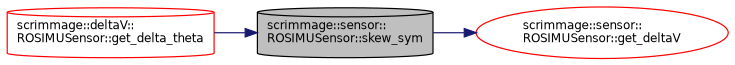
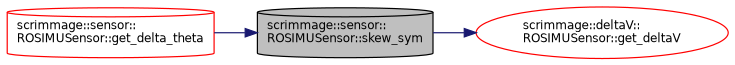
node "scrimmage::deltaV:: ROSIMUSensor::get_delta_theta": label "scrimmage::deltaV:: ROSIMUSensor::get_delta_theta" -> "scrimmage::sensor:: ROSIMUSensor::get_delta_theta"
node "scrimmage::sensor:: ROSIMUSensor::get_deltaV": label "scrimmage::sensor:: ROSIMUSensor::get_deltaV" -> "scrimmage::deltaV:: ROSIMUSensor::get_deltaV"
